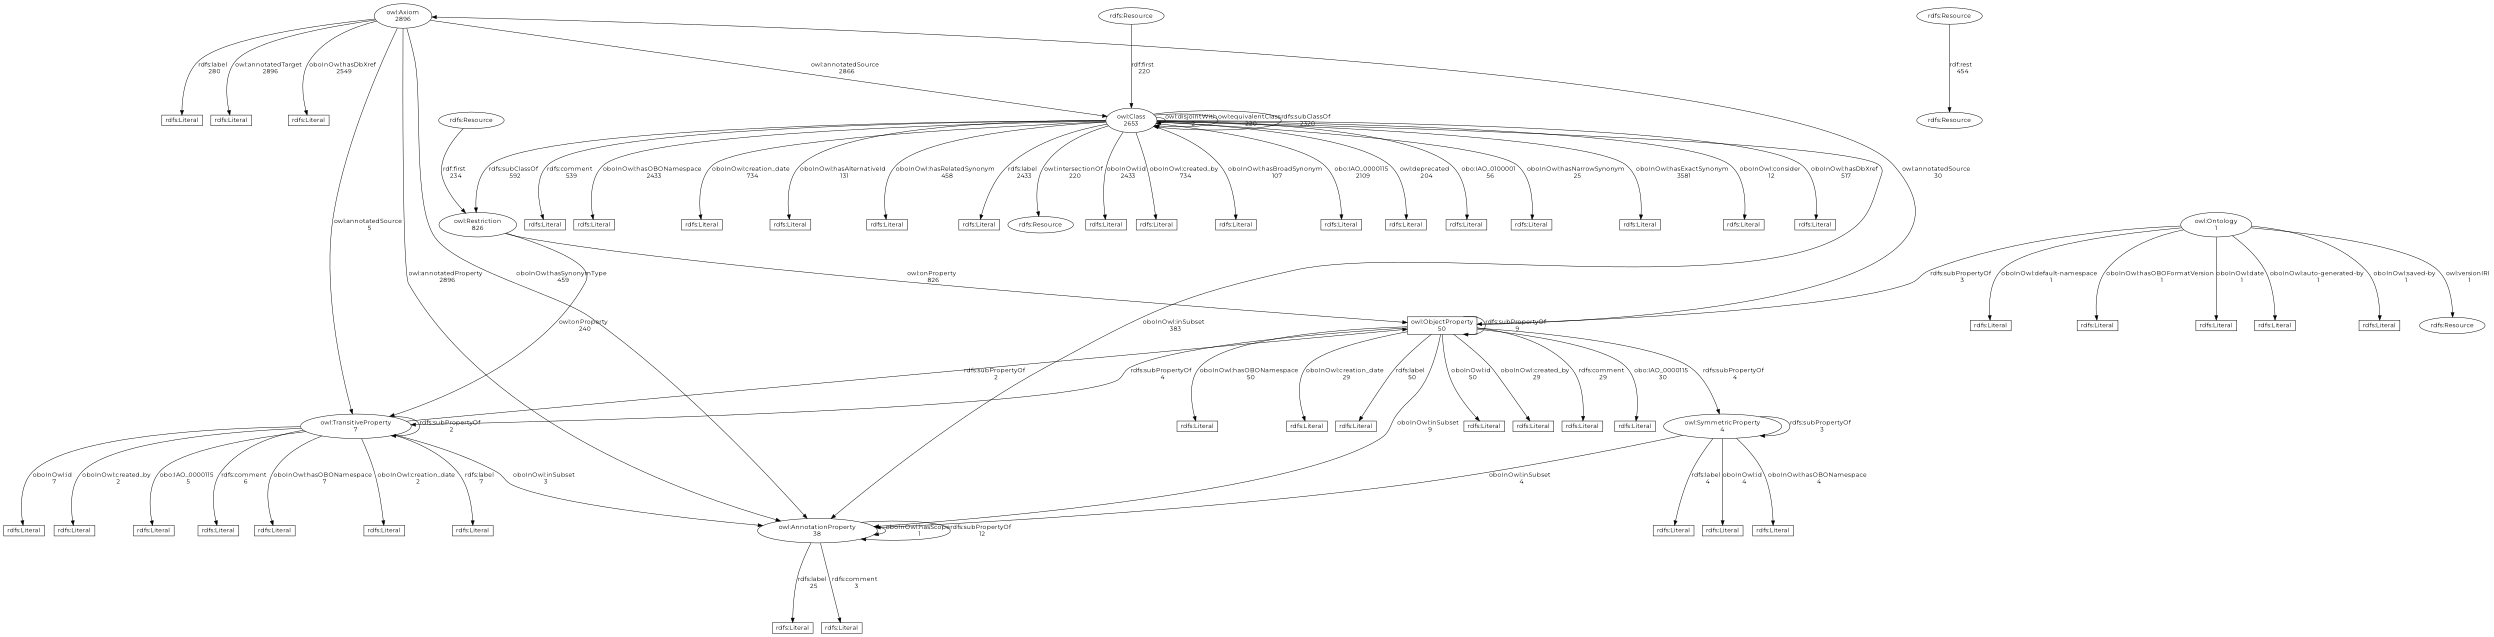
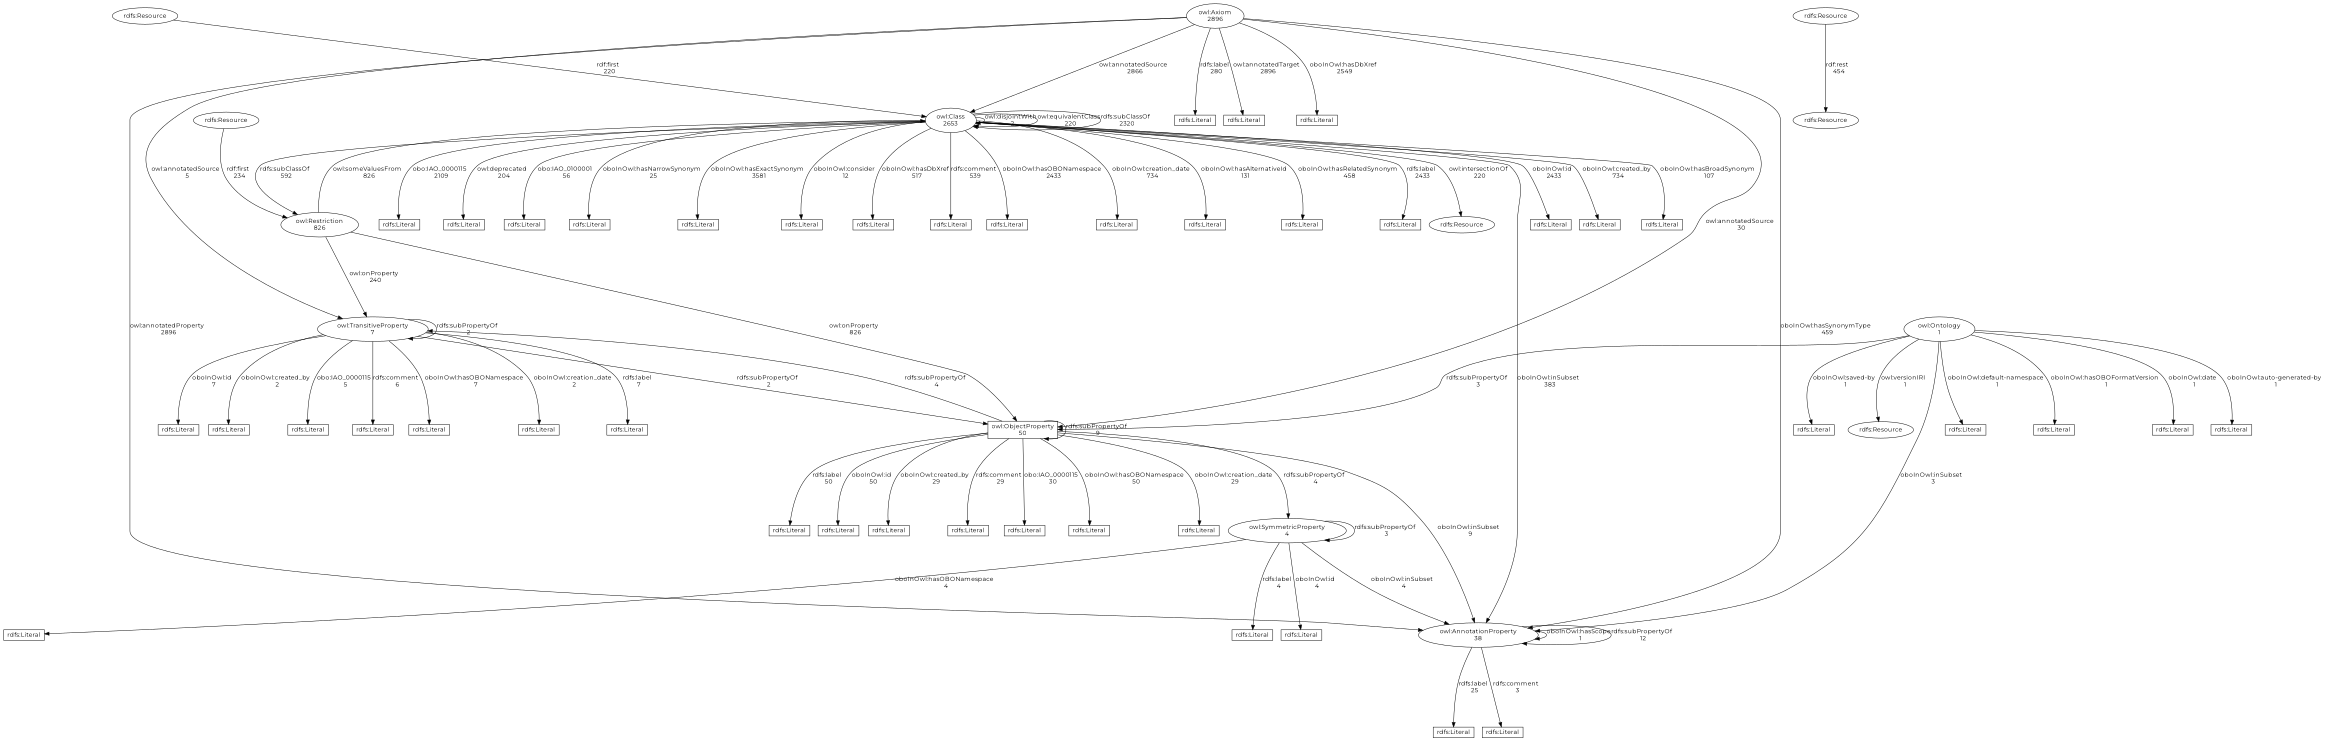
edge "owl:ObjectProperty 50" -> "owl:Axiom 2896": reversed
edge "owl:Restriction 826" -> "owl:Class 2653": added, label "owl:someValuesFrom 826"
edge "owl:TransitiveProperty 7" -> "owl:AnnotationProperty 38": now "owl:Ontology 1" -> "owl:AnnotationProperty 38"
